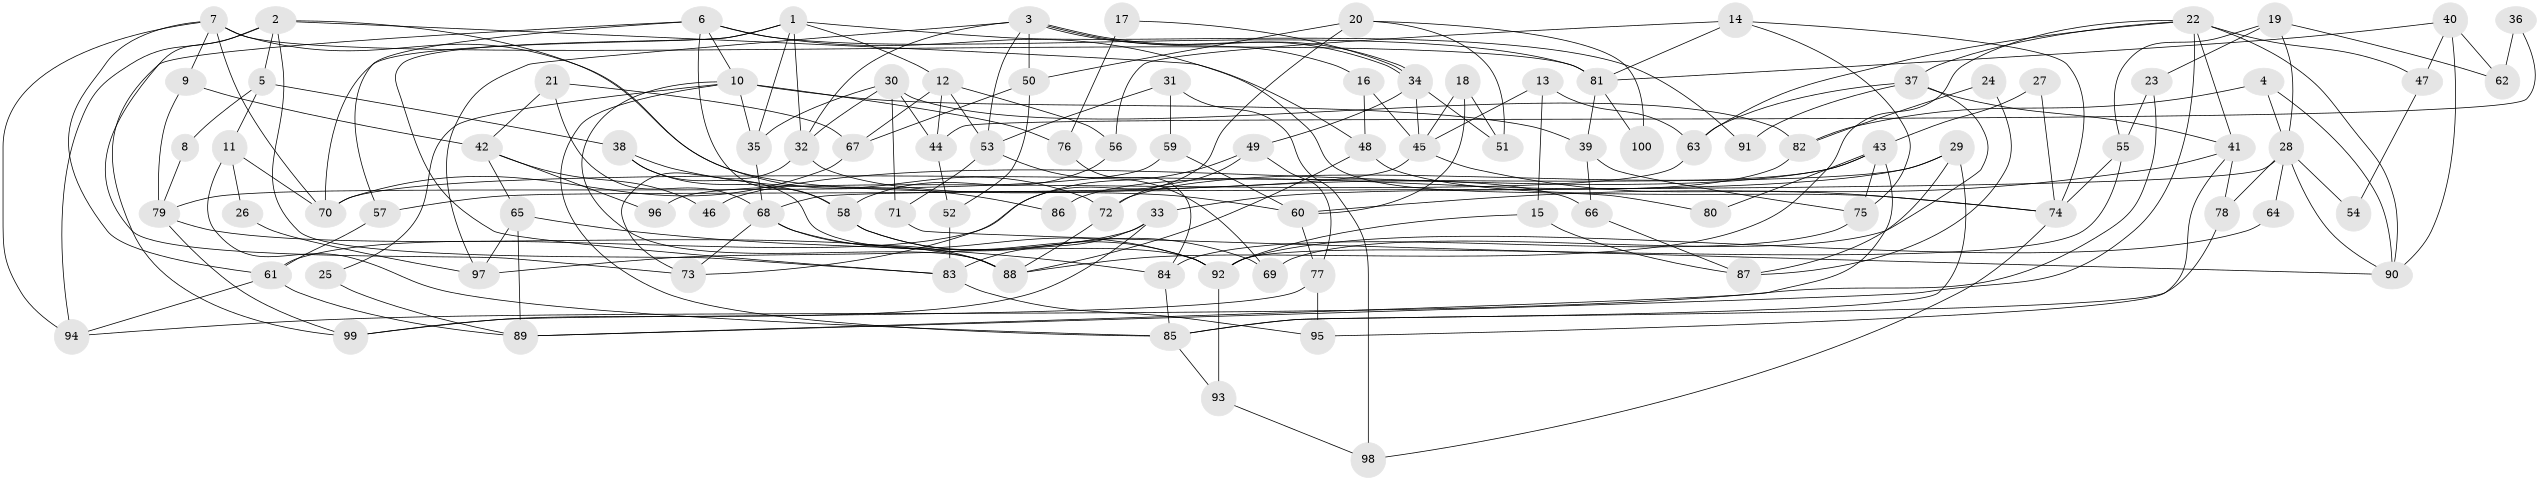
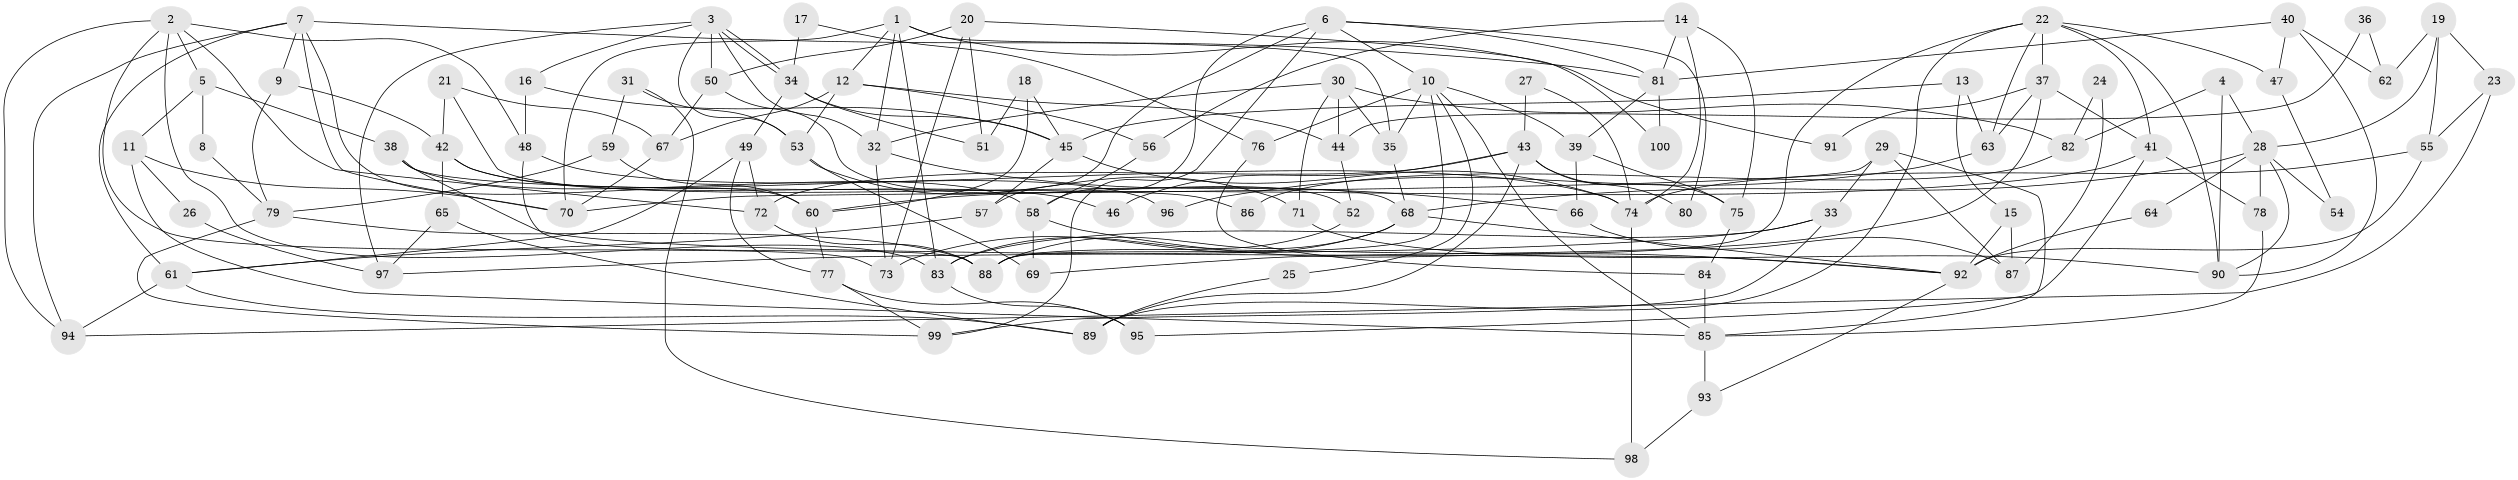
edge "65" -- "84": removed
